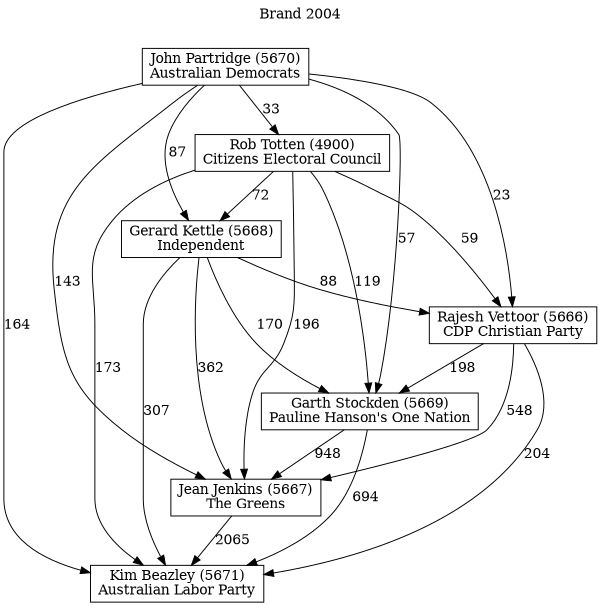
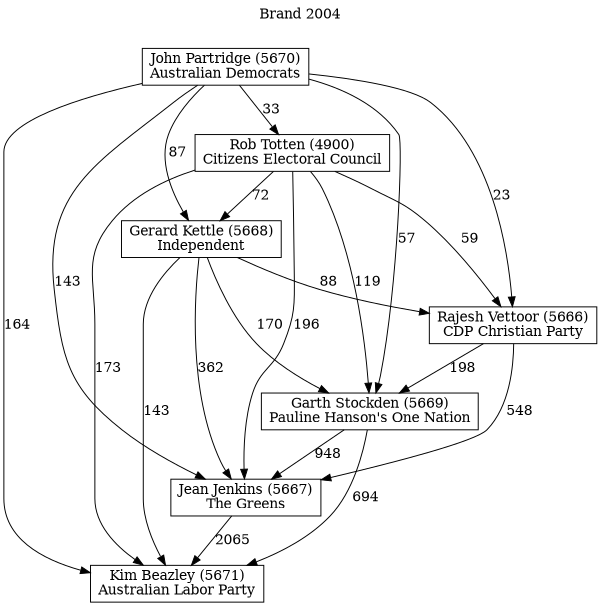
edge "Gerard Kettle (5668) Independent" -> "Kim Beazley (5671) Australian Labor Party": label "307" -> "143"
edge "Rajesh Vettoor (5666) CDP Christian Party" -> "Kim Beazley (5671) Australian Labor Party": removed, label "204"
